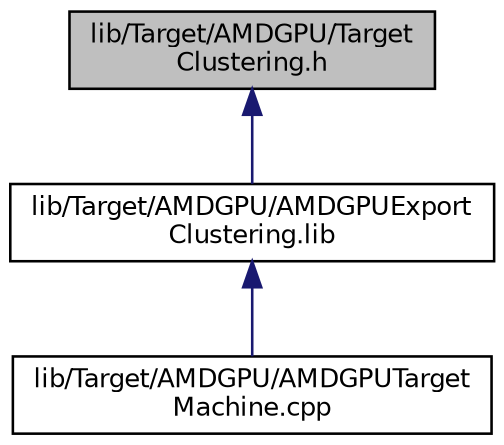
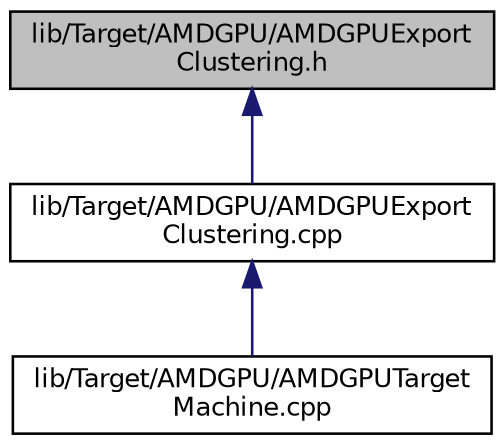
node "lib/Target/AMDGPU/Target Clustering.h": label "lib/Target/AMDGPU/Target Clustering.h" -> "lib/Target/AMDGPU/AMDGPUExport Clustering.h"
node "lib/Target/AMDGPU/AMDGPUExport Clustering.lib": label "lib/Target/AMDGPU/AMDGPUExport Clustering.lib" -> "lib/Target/AMDGPU/AMDGPUExport Clustering.cpp"
